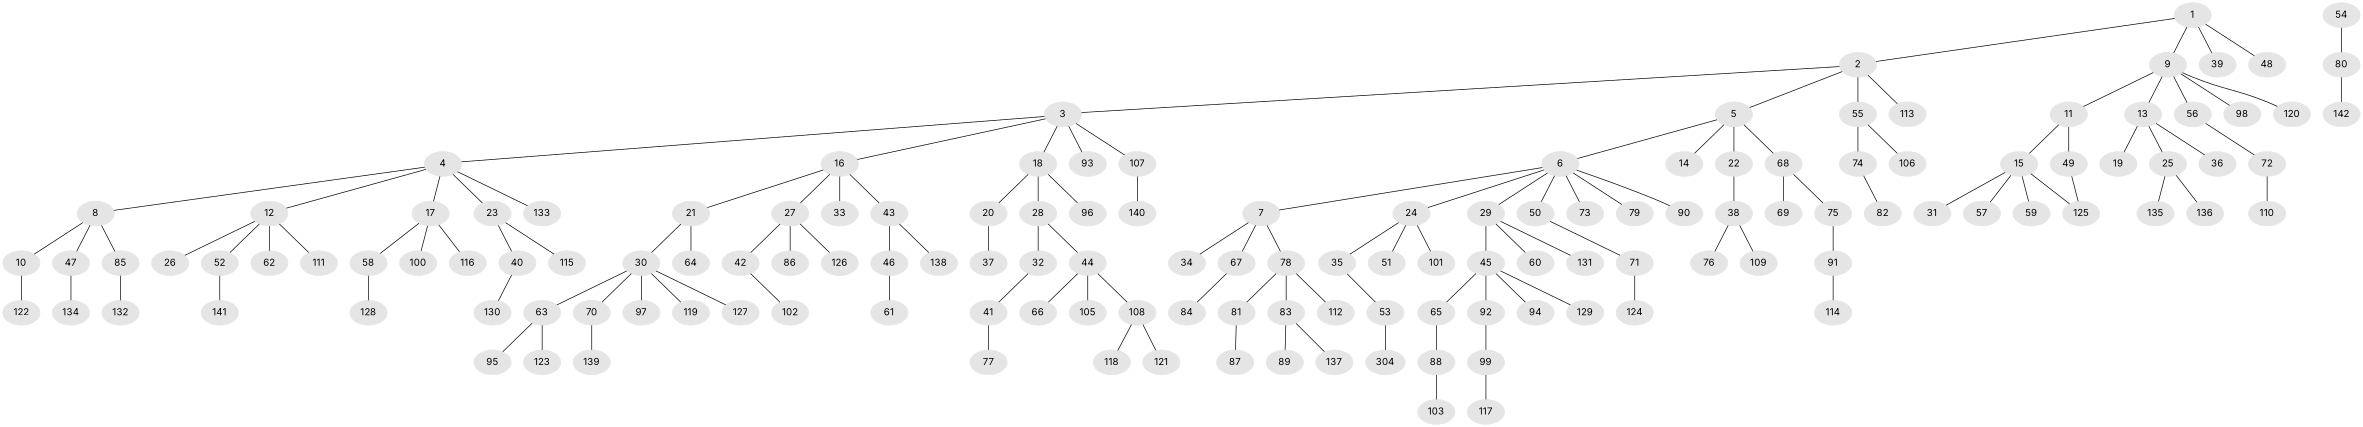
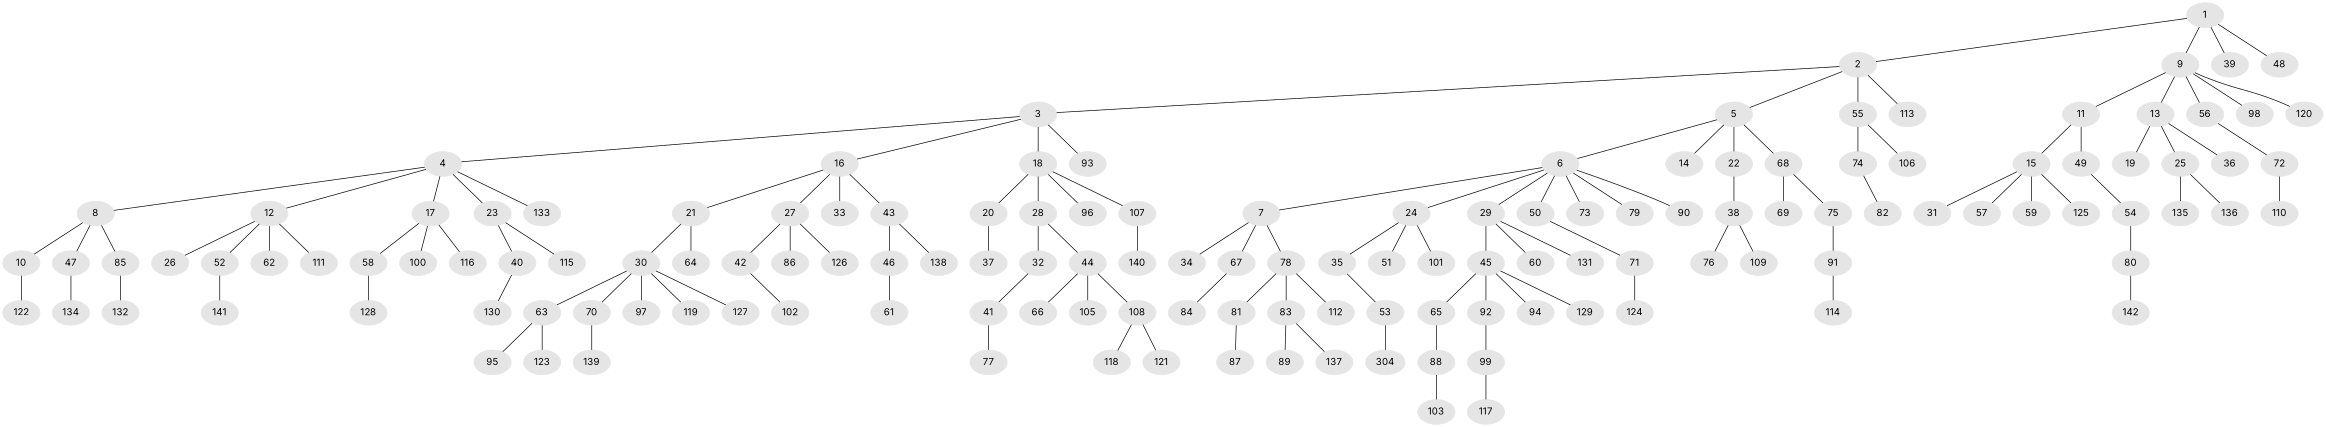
edge "3" -- "107": now "18" -- "107"
edge "49" -- "125": now "49" -- "54"
